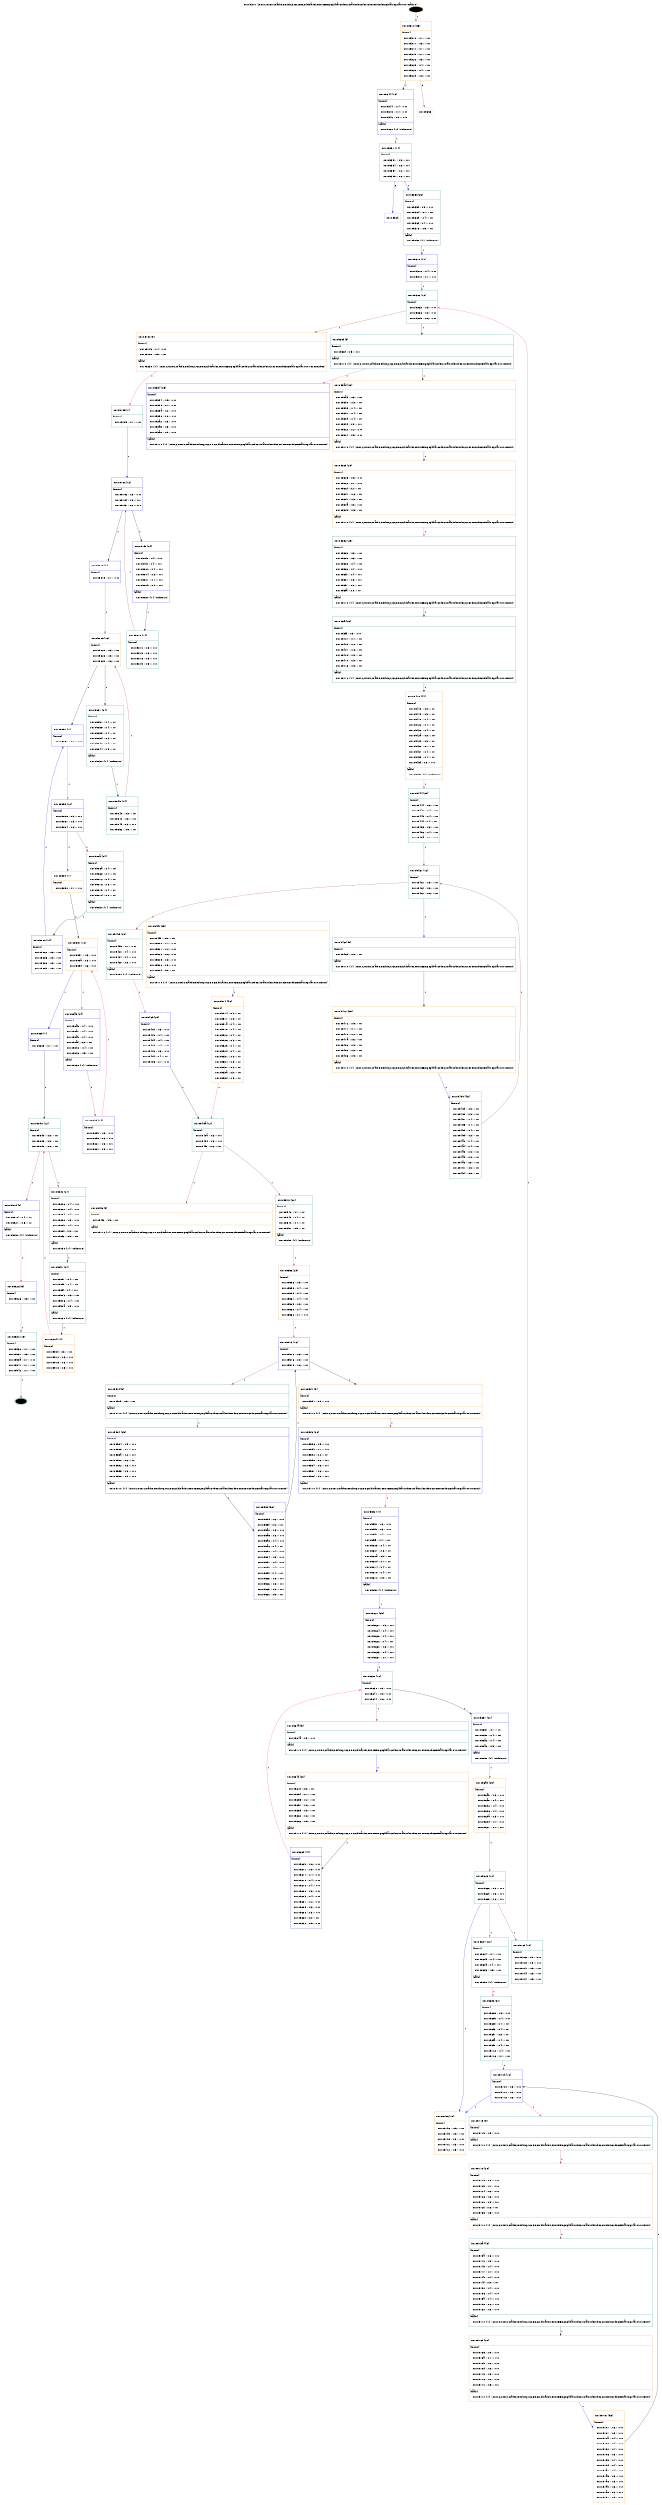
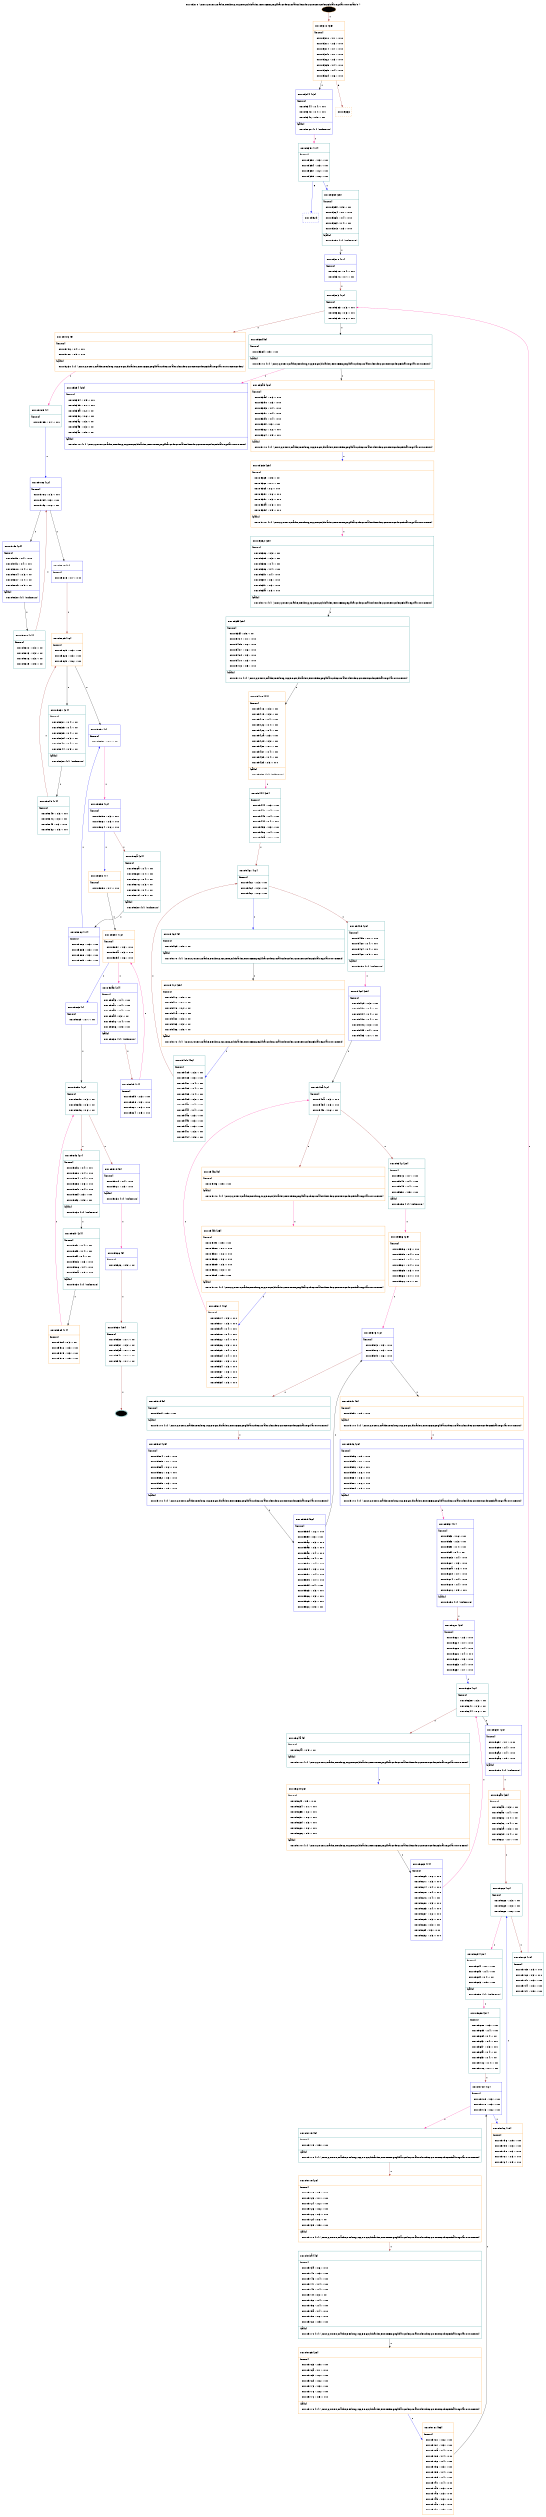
edge "0x1094f6 [5]" -> "0x1094fb [25]": added, label "1"
edge "0x1096c8 [12]" -> "0x1097b6 [19]": reversed
